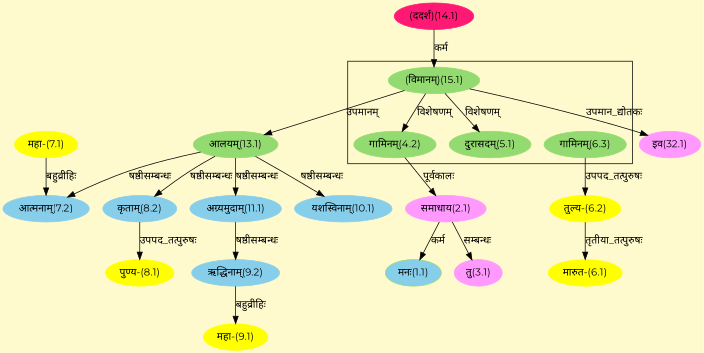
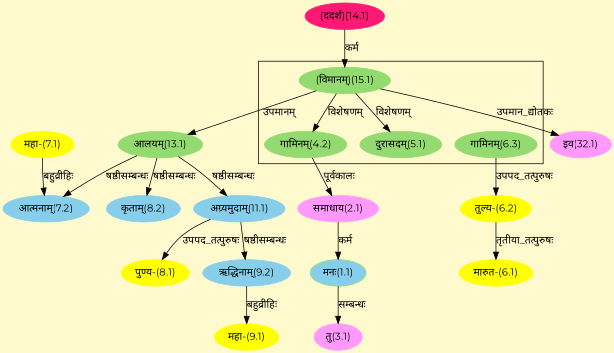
node "यशस्विनाम्(10.1)": removed
edge "कृताम्(8.2)" -> "पुण्य-(8.1)": now "अग्र्यमुदाम्(11.1)" -> "पुण्य-(8.1)"
edge "समाधाय(2.1)" -> "तु(3.1)": now "मनः(1.1)" -> "तु(3.1)"
